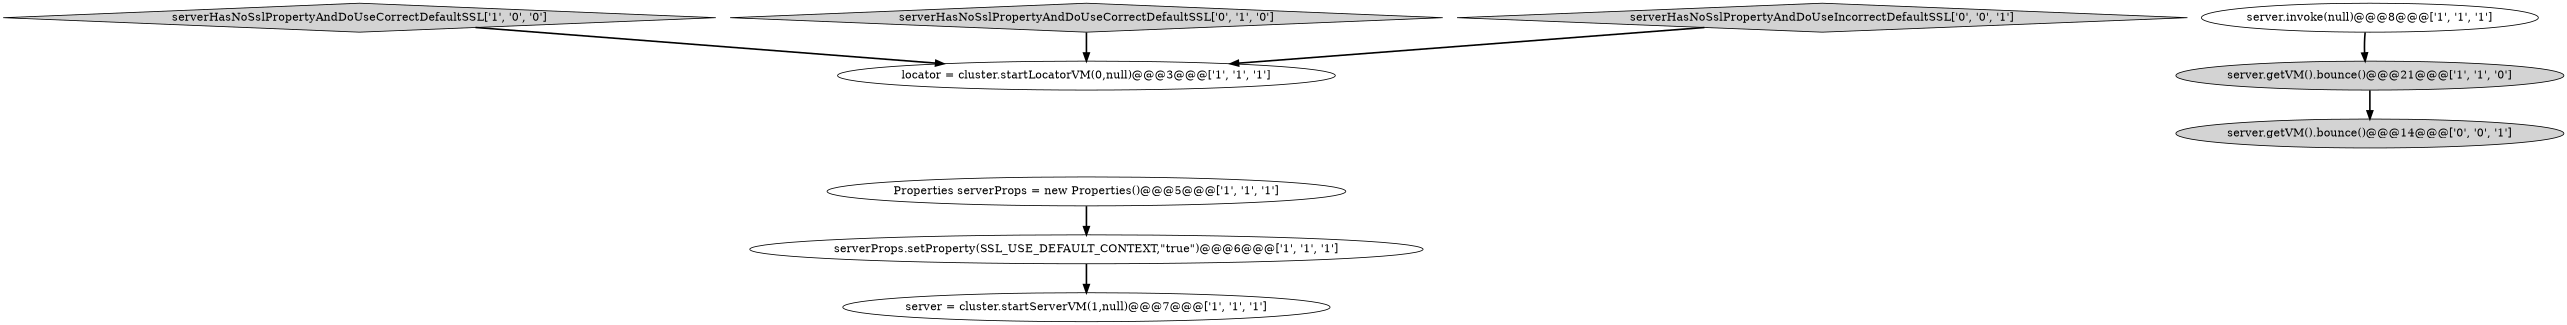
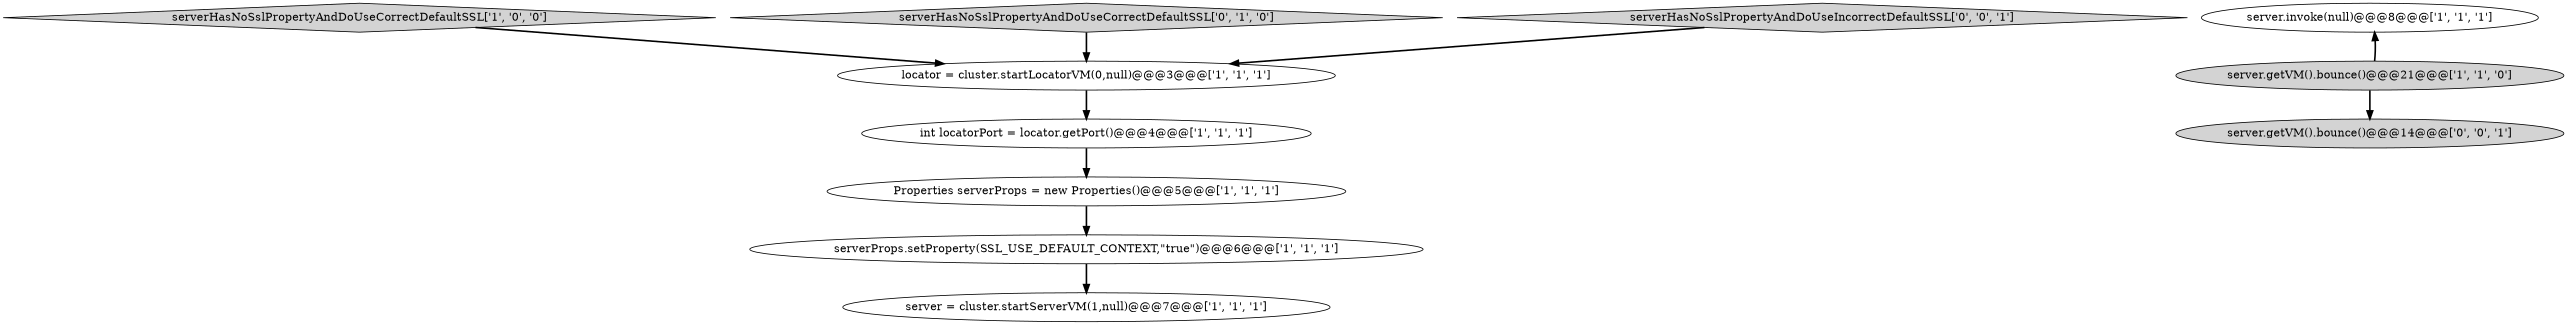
edge "server.invoke(null)@@@8@@@['1', '1', '1']" -> "server.getVM().bounce()@@@21@@@['1', '1', '0']": reversed
node "int locatorPort = locator.getPort()@@@4@@@['1', '1', '1']": added
